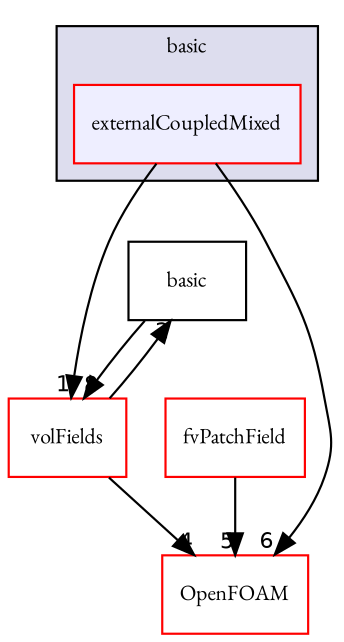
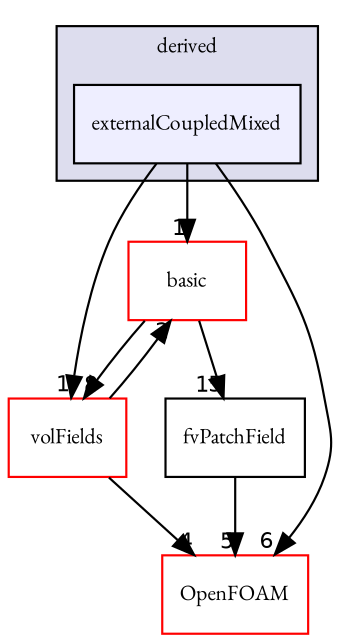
cluster "basic": label "basic" -> "derived"
node "externalCoupledMixed": color red -> black
edge "externalCoupledMixed" -> "basic": added
node "basic": color black -> red
edge "basic" -> "fvPatchField": added
node "fvPatchField": color red -> black
